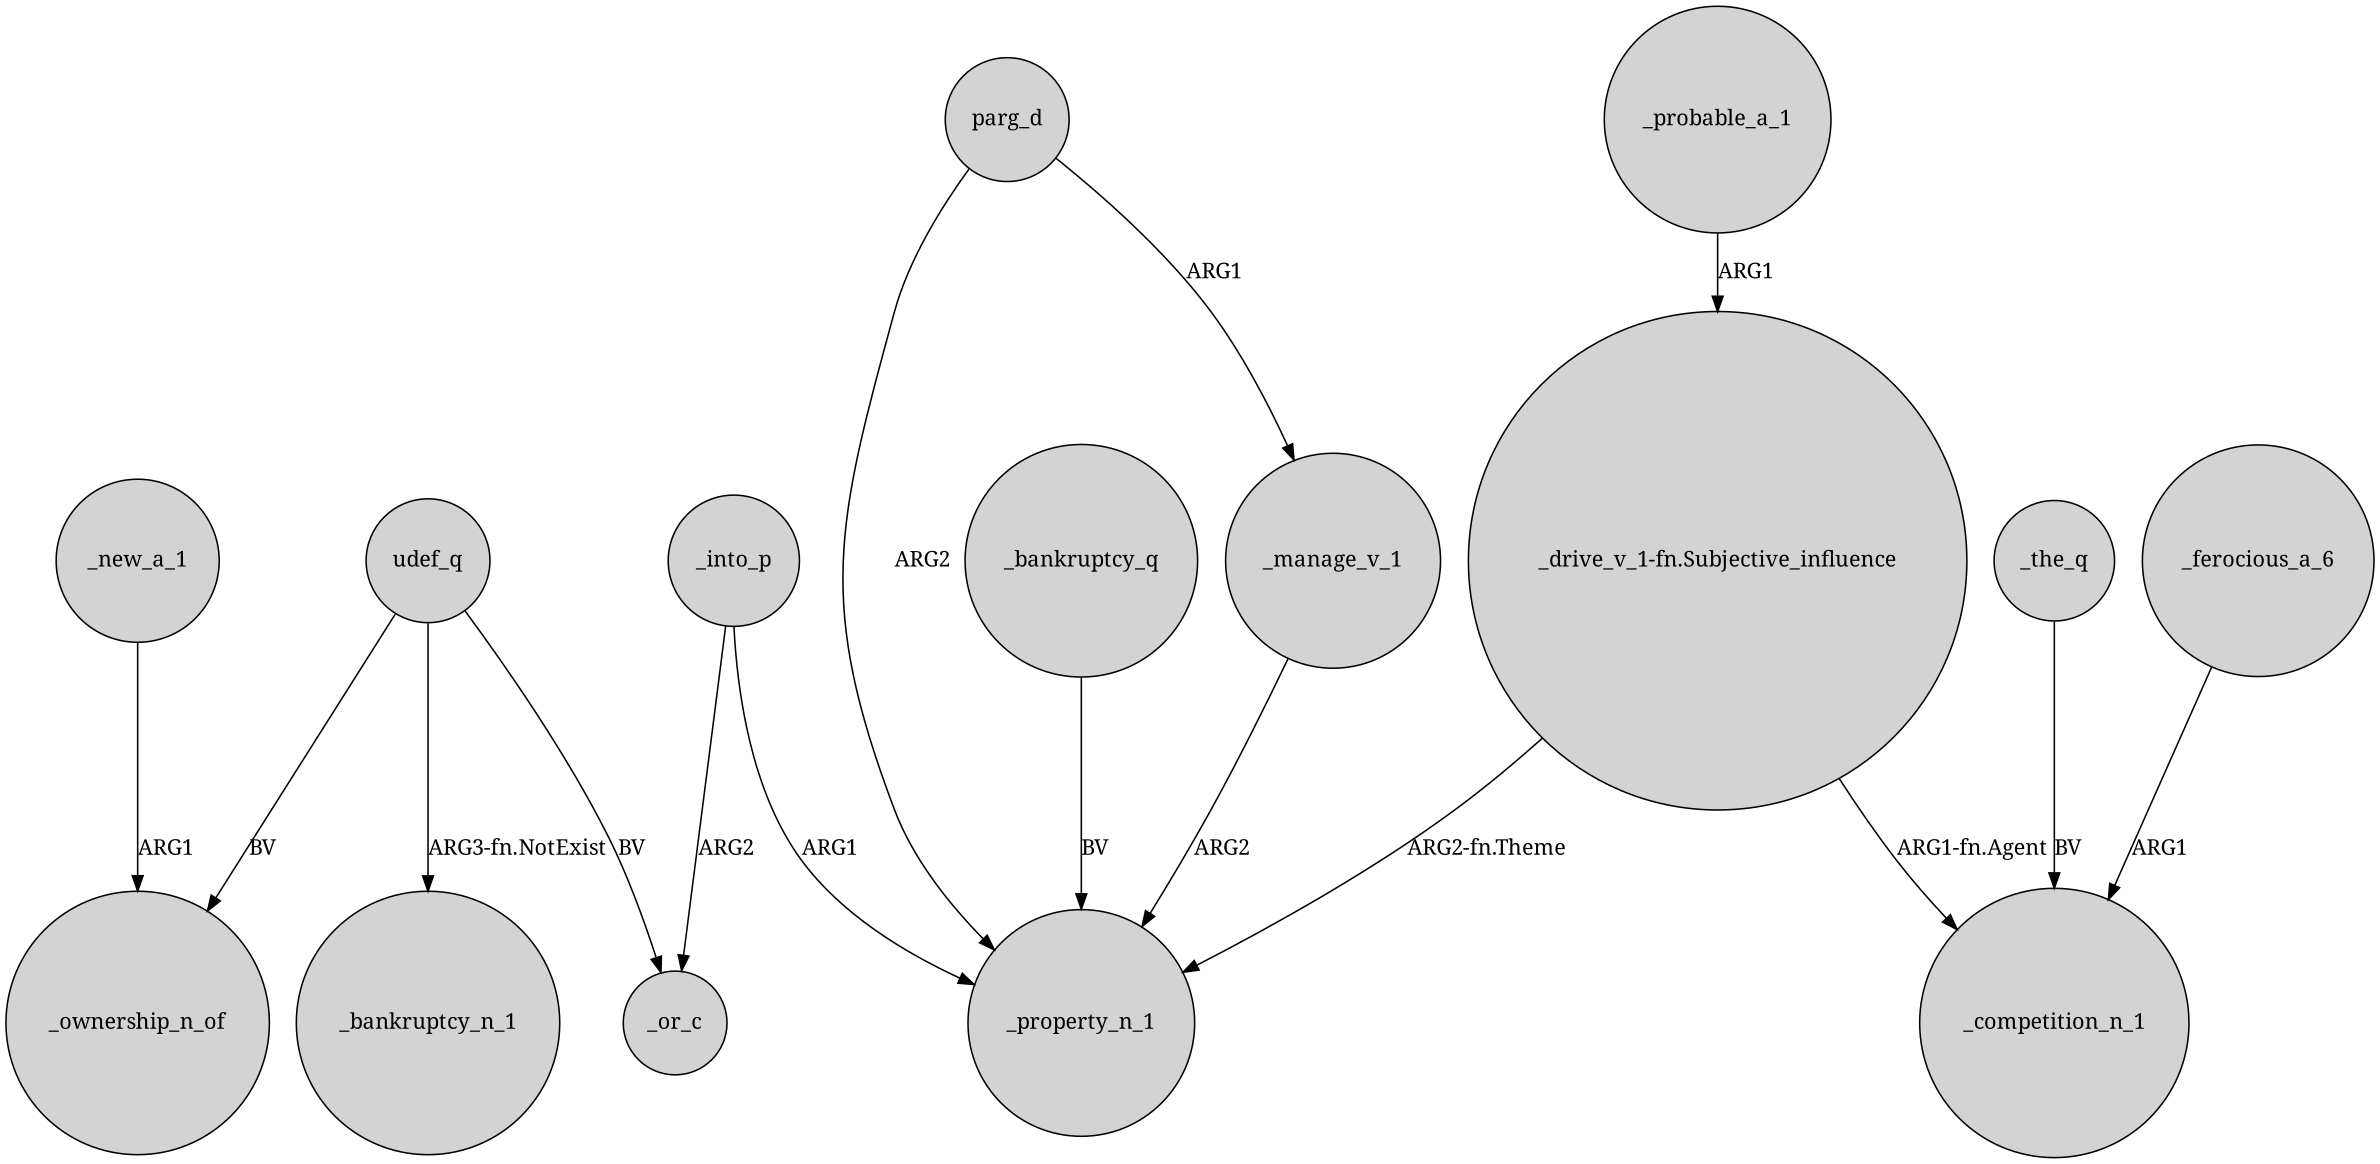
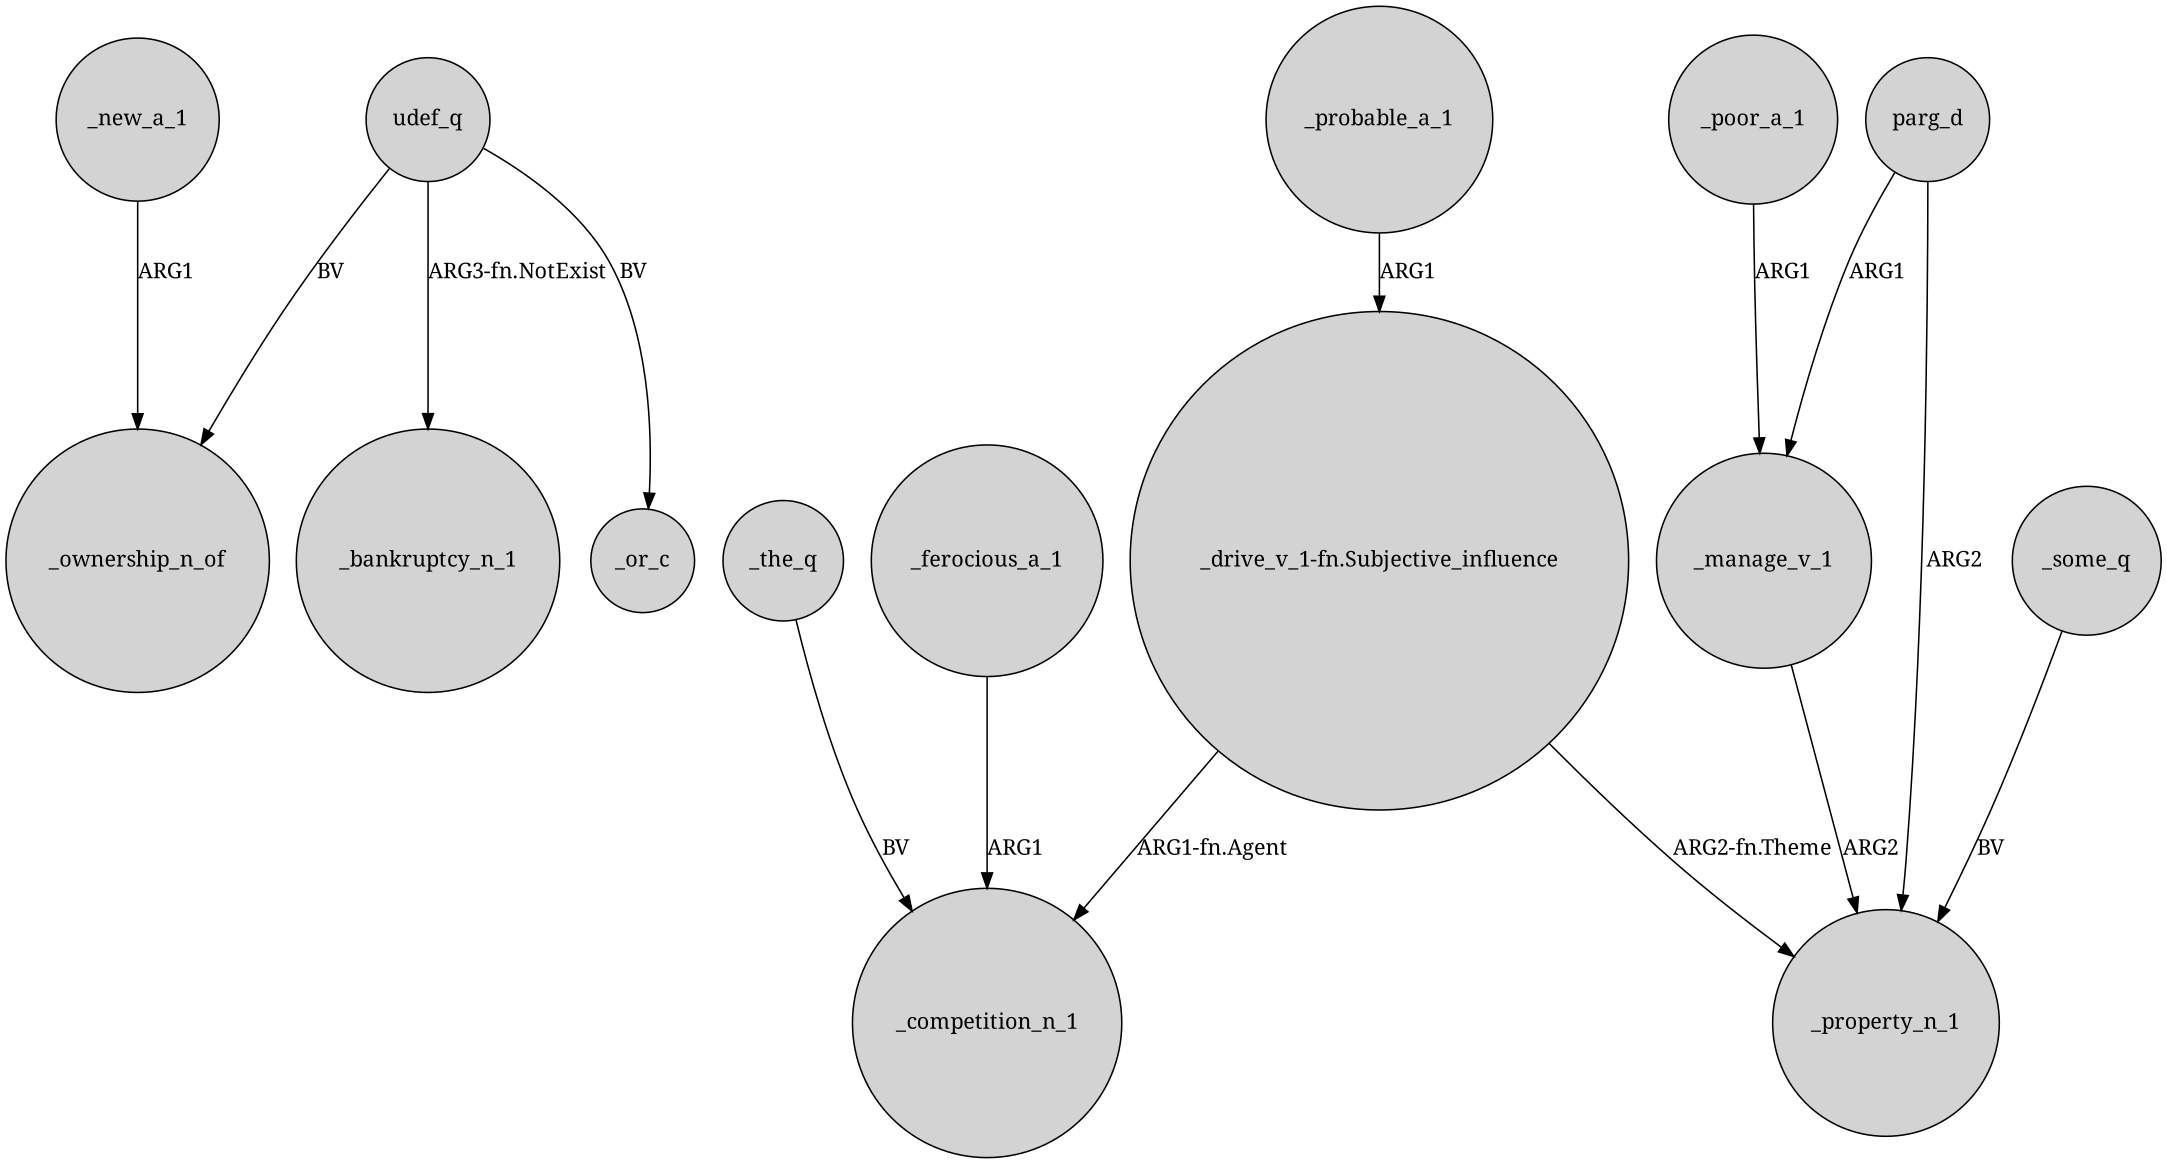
node "_poor_a_1": added
node "_into_p": removed
node "_bankruptcy_q": label "_bankruptcy_q" -> "_some_q"
node "_ferocious_a_6": label "_ferocious_a_6" -> "_ferocious_a_1"
